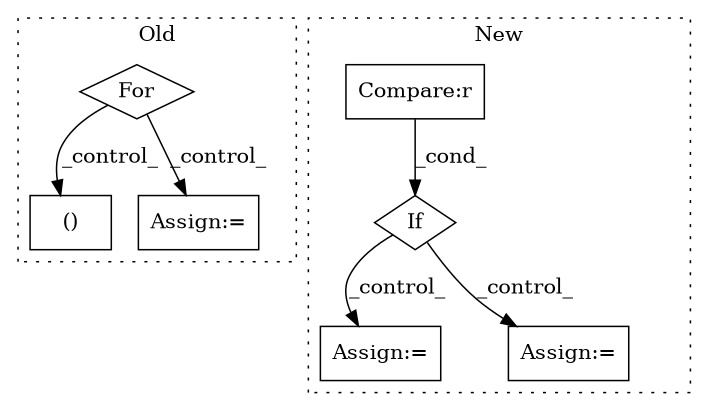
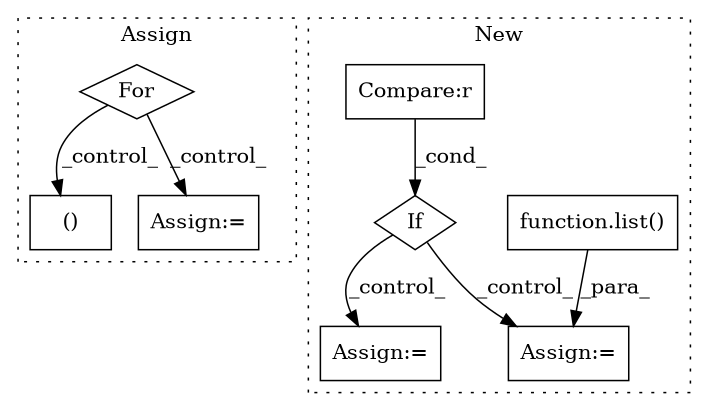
cluster "Old": label "Old" -> "Assign"
node "function.list()": added
